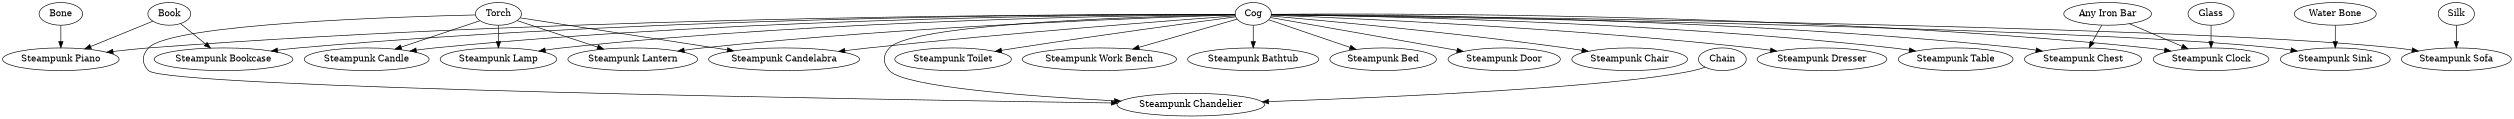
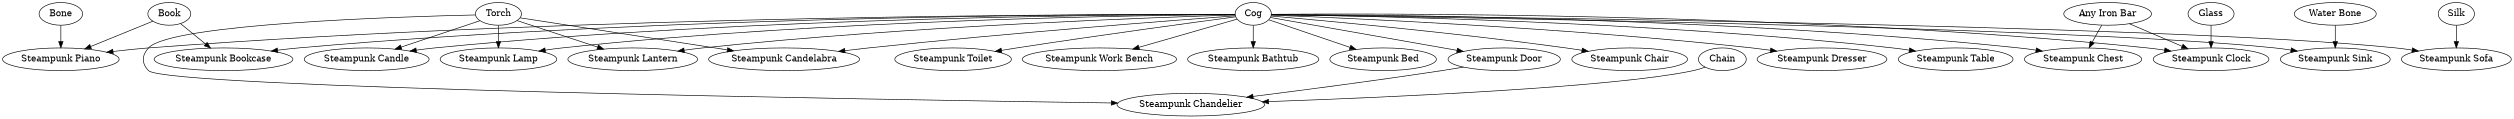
edge "Cog" -> "Steampunk Chandelier": now "Steampunk Door" -> "Steampunk Chandelier"
